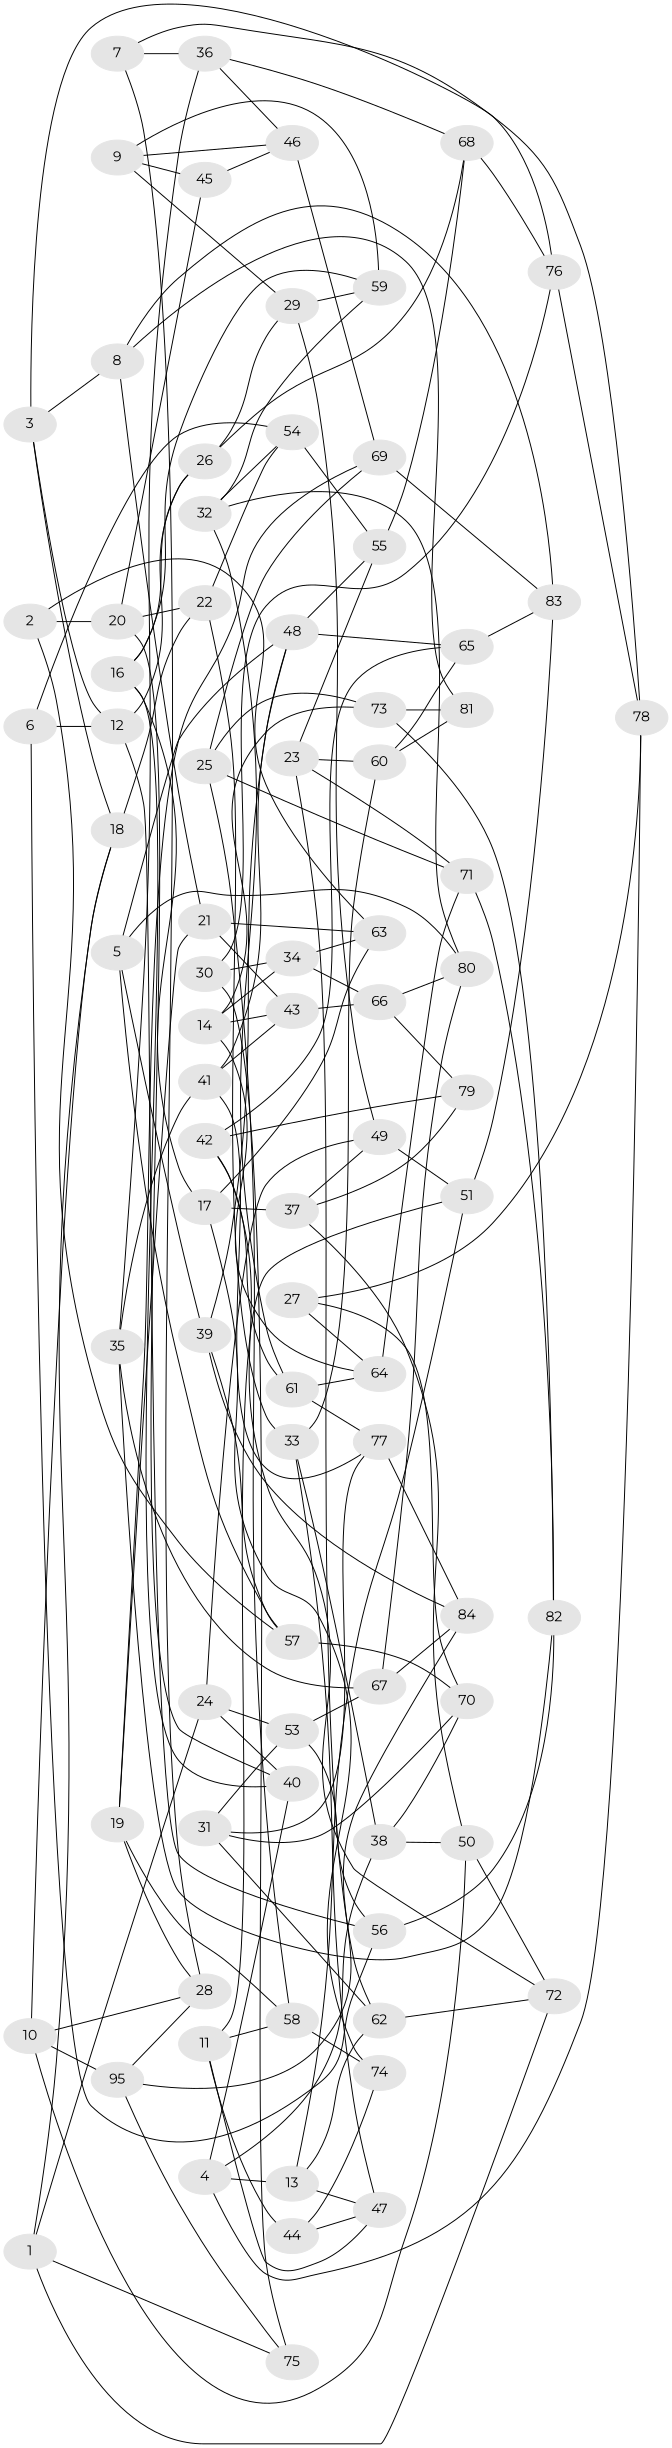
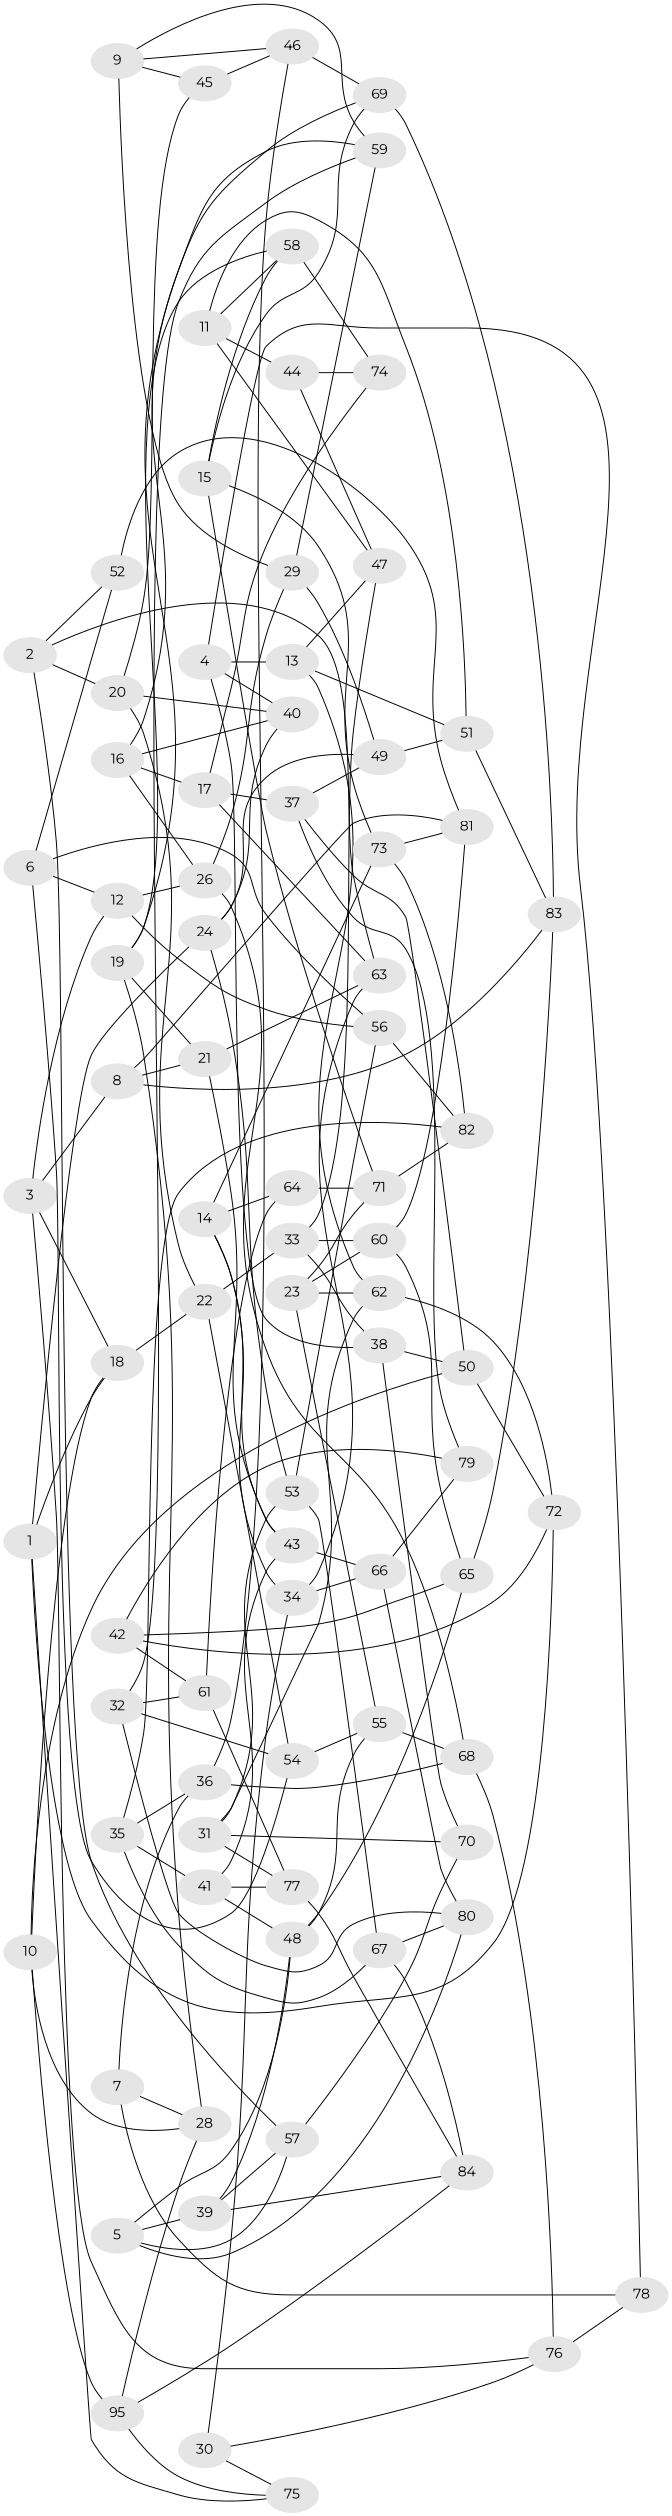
node "52": added
node "25": label "25" -> "15"
node "27": removed
